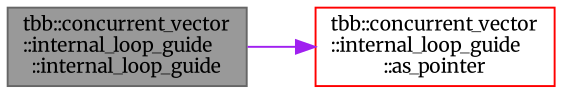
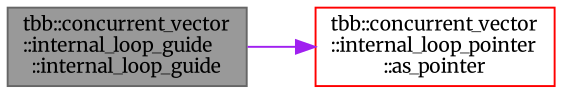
node "tbb::concurrent_vector ::internal_loop_guide ::as_pointer": label "tbb::concurrent_vector ::internal_loop_guide ::as_pointer" -> "tbb::concurrent_vector ::internal_loop_pointer ::as_pointer"
